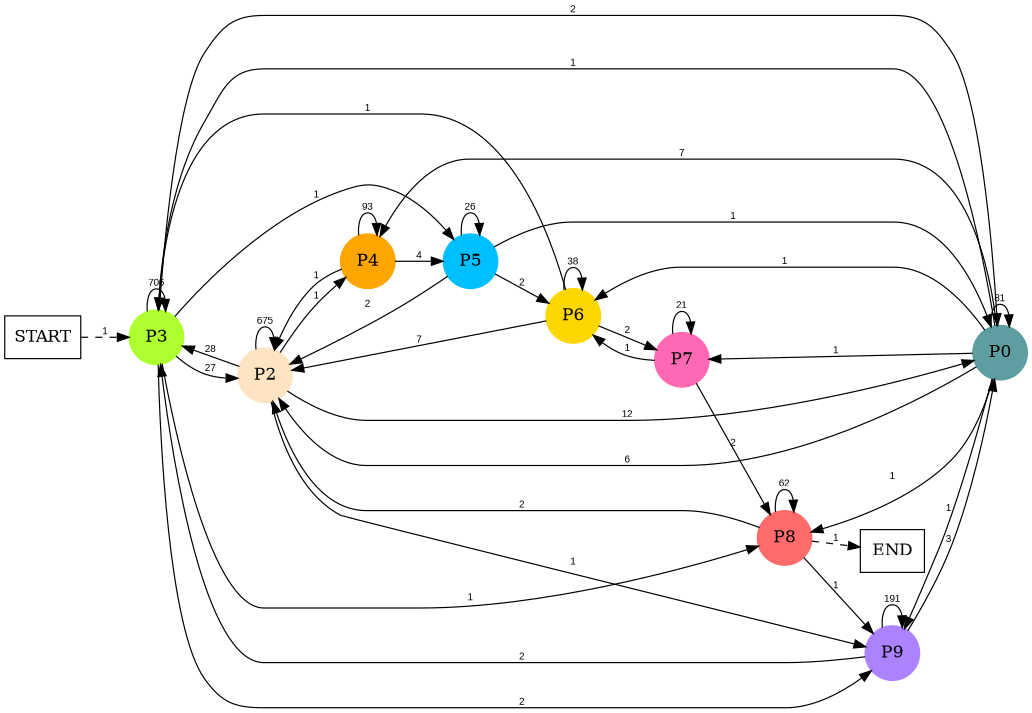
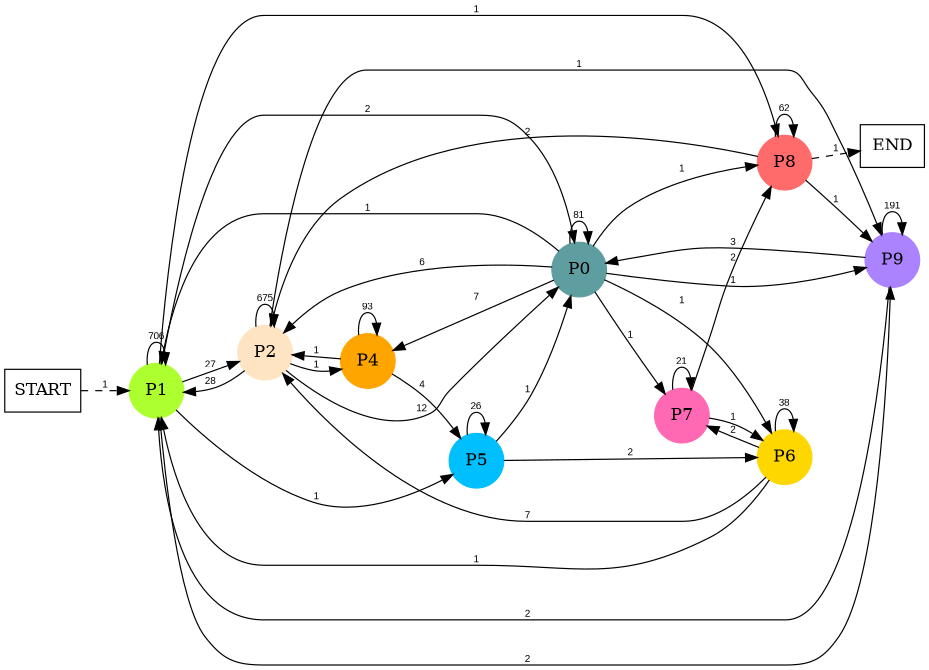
edge "P5" -> "P2": removed, label "2"
node "P3": label "P3" -> "P1"
